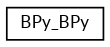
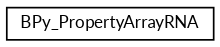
node "BPy_BPy": label "BPy_BPy" -> "BPy_PropertyArrayRNA"
